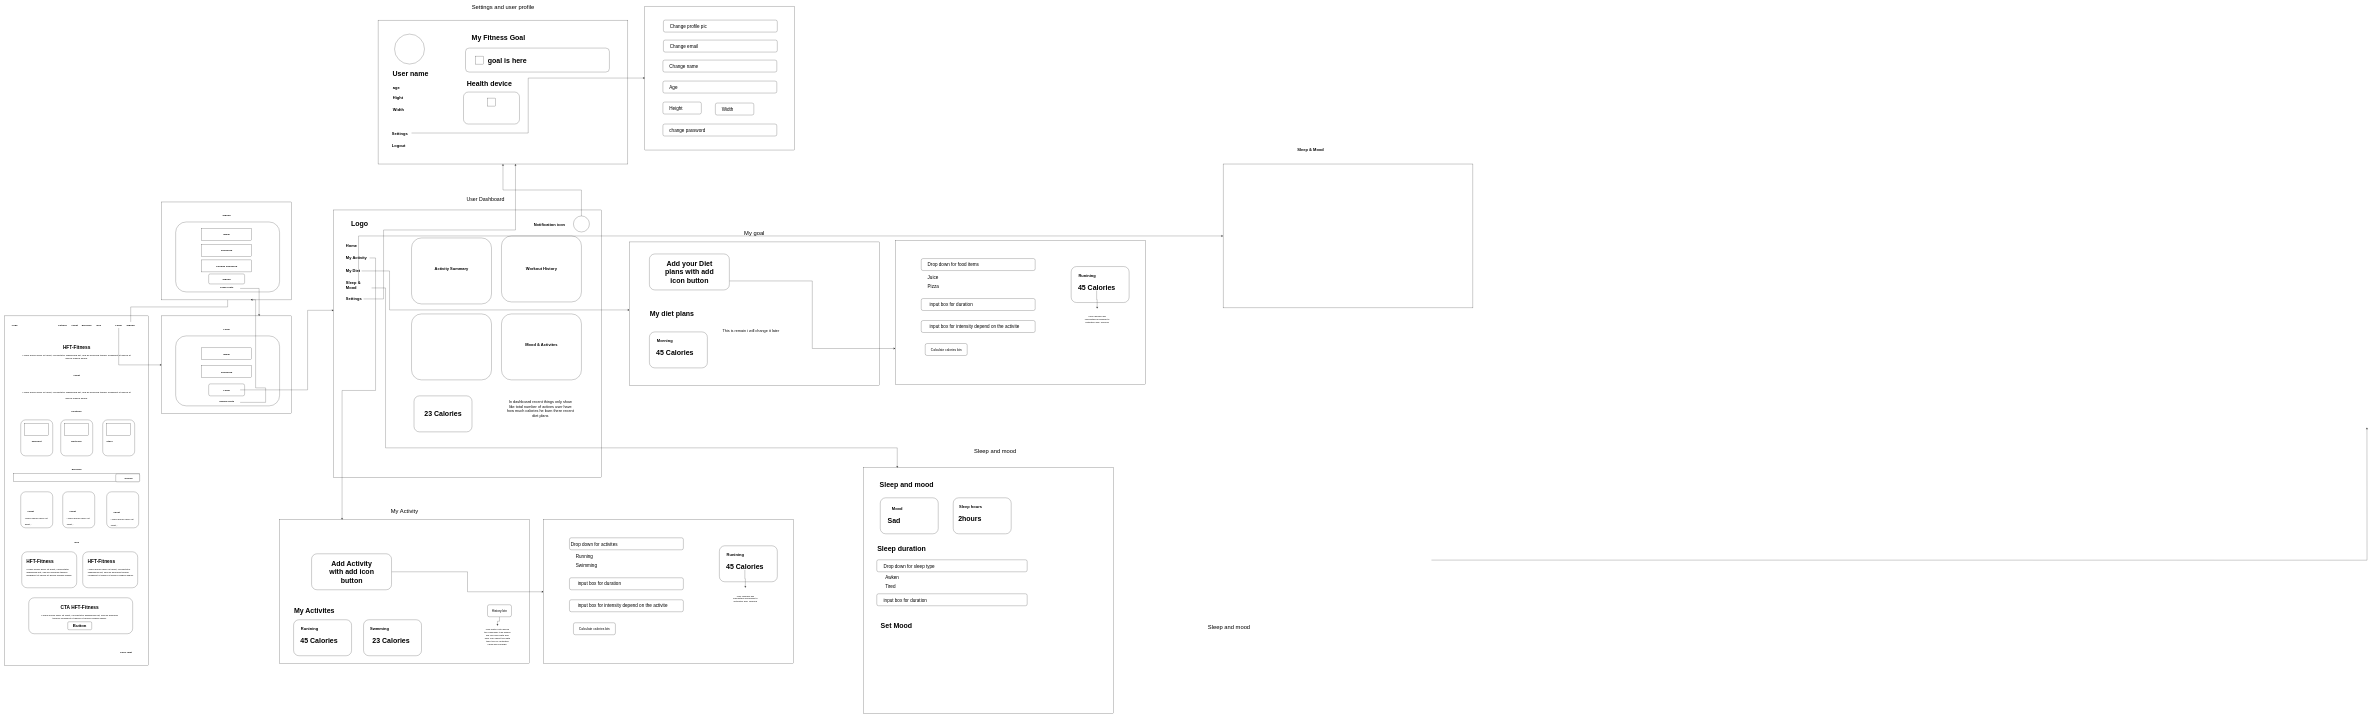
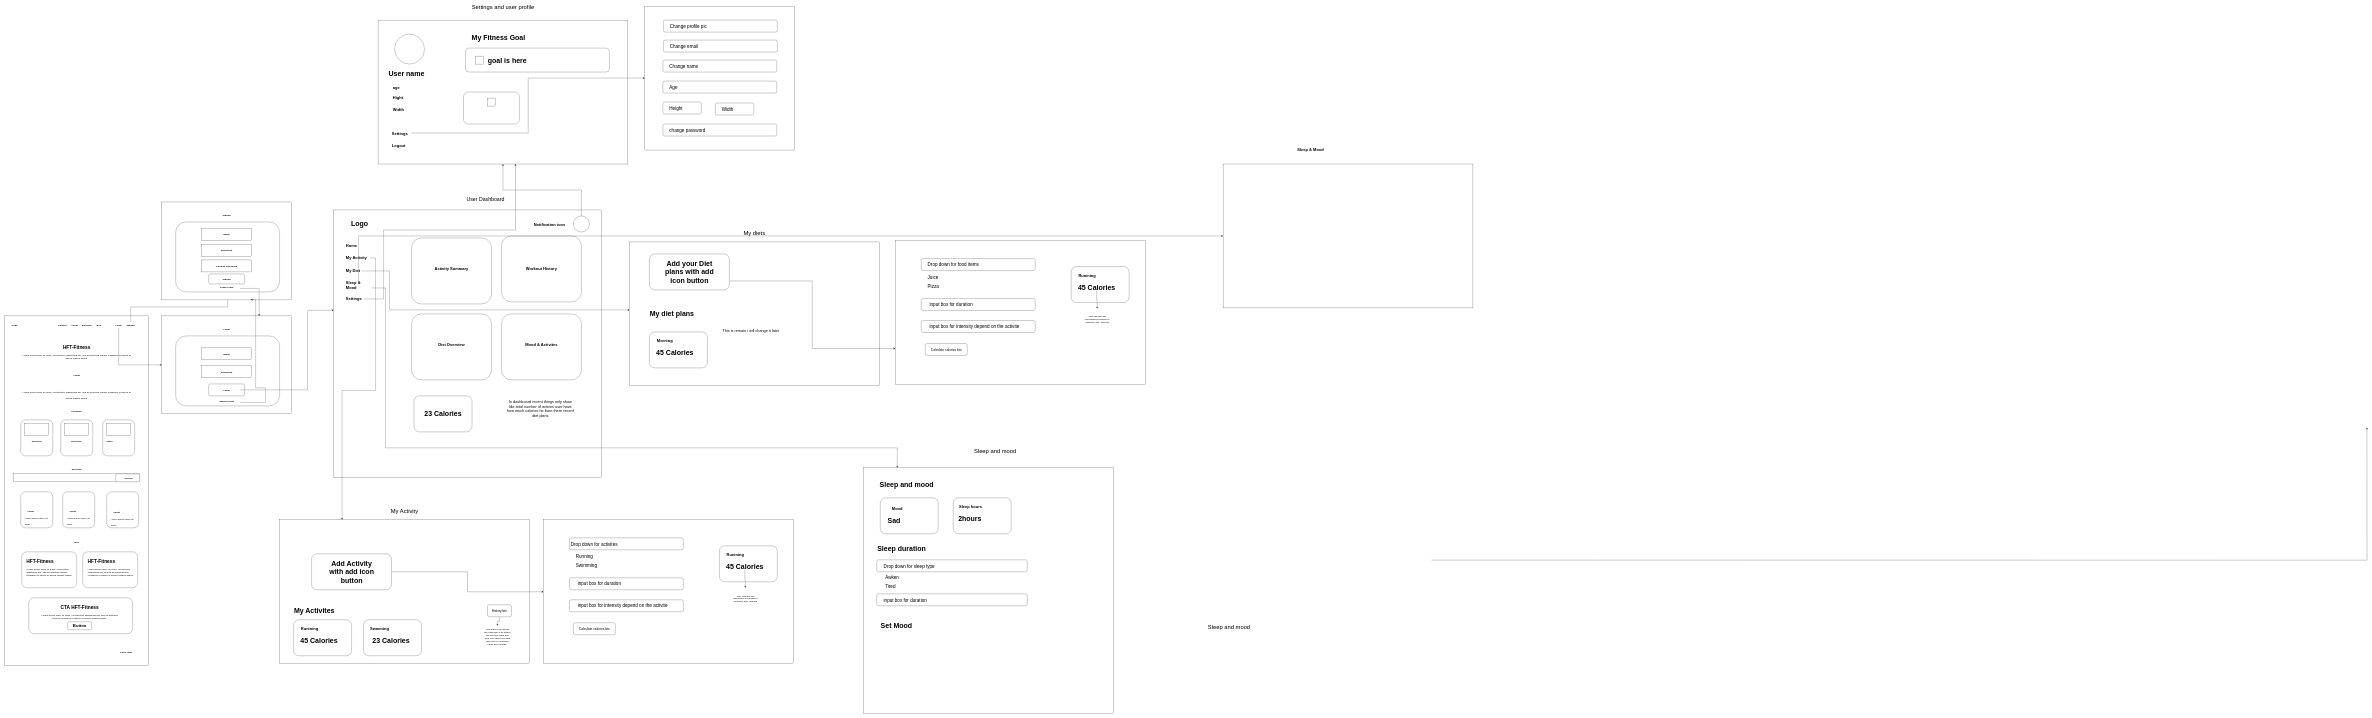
node "User name": moved (410, 73) -> (406, 73)
node "Health device": removed
node "My goal": label "My goal" -> "My diets"
node "Diet Overview": added
